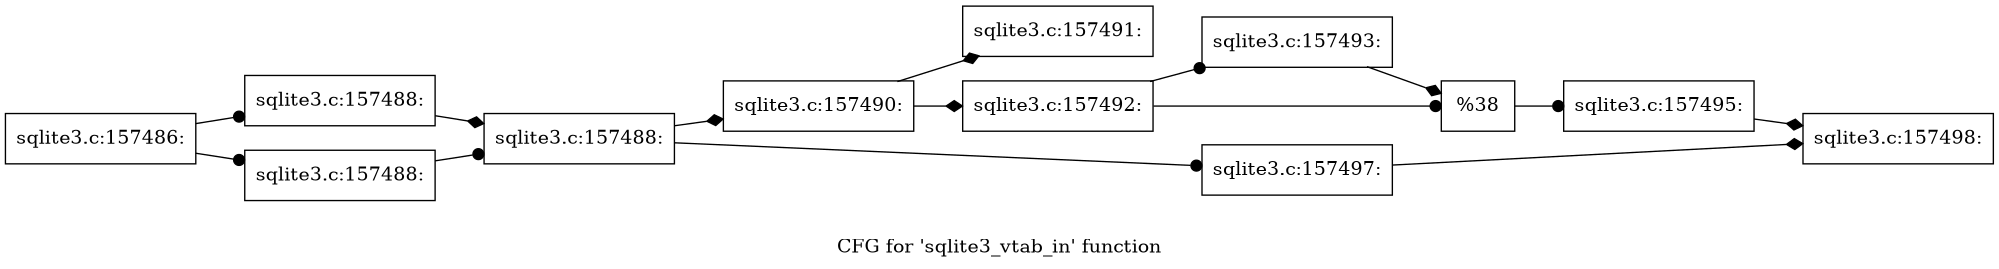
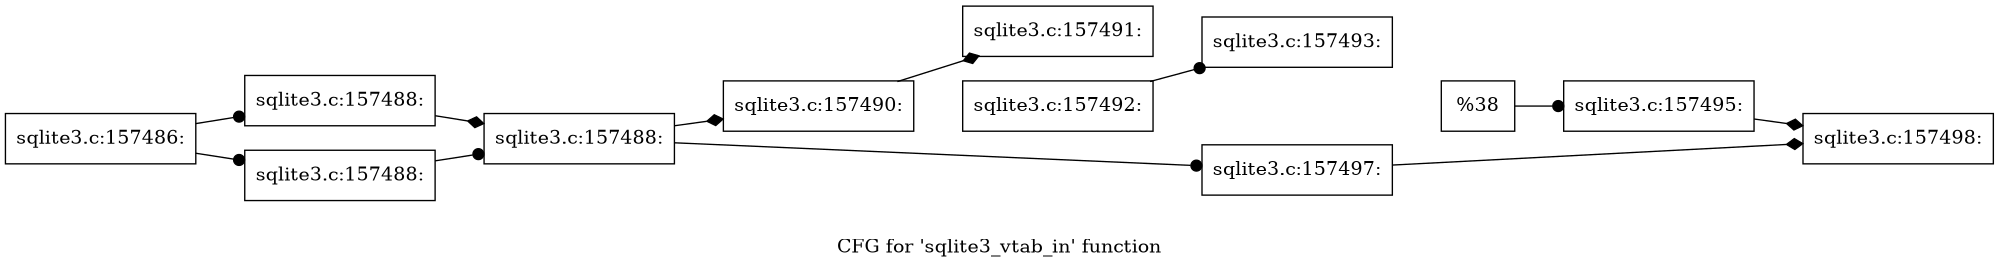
edge "sqlite3.c:157493:" -> "%38": removed
edge "sqlite3.c:157490:" -> "sqlite3.c:157492:": removed
edge "sqlite3.c:157492:" -> "%38": removed
